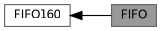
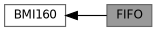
node "FIFO160": label "FIFO160" -> "BMI160"
